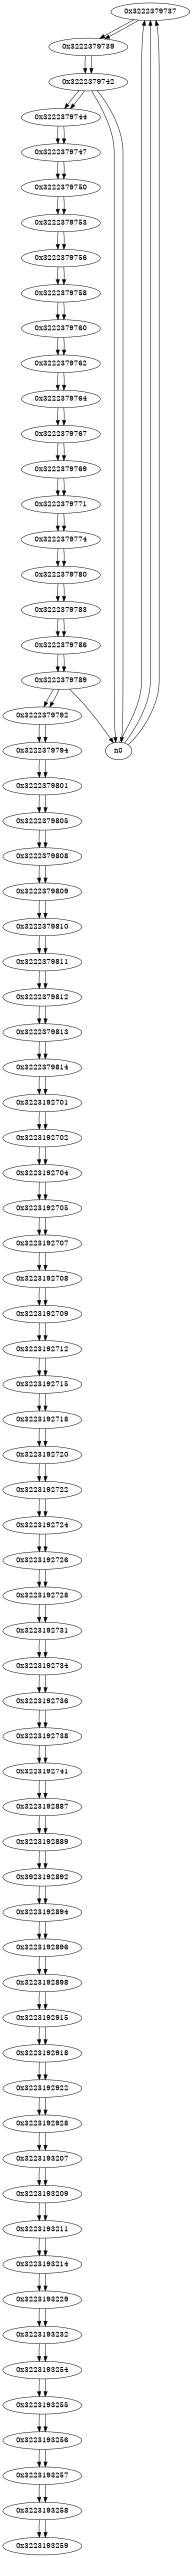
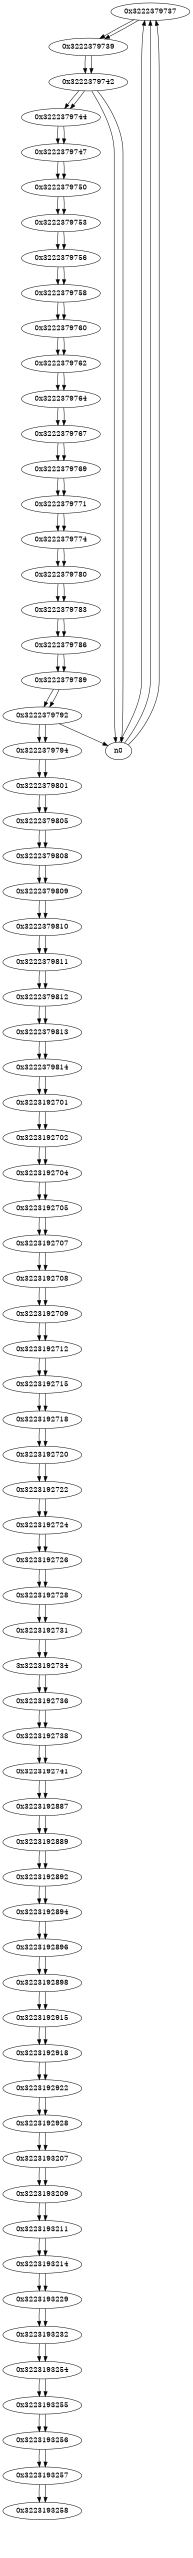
edge "0x3222379789" -> "n0": now "0x3222379792" -> "n0"
node "0x3223192734": label "0x3223192734" -> "3x3223192734"
node "0x3923192892": label "0x3923192892" -> "0x3223192892"
node "0x3223193259": removed
